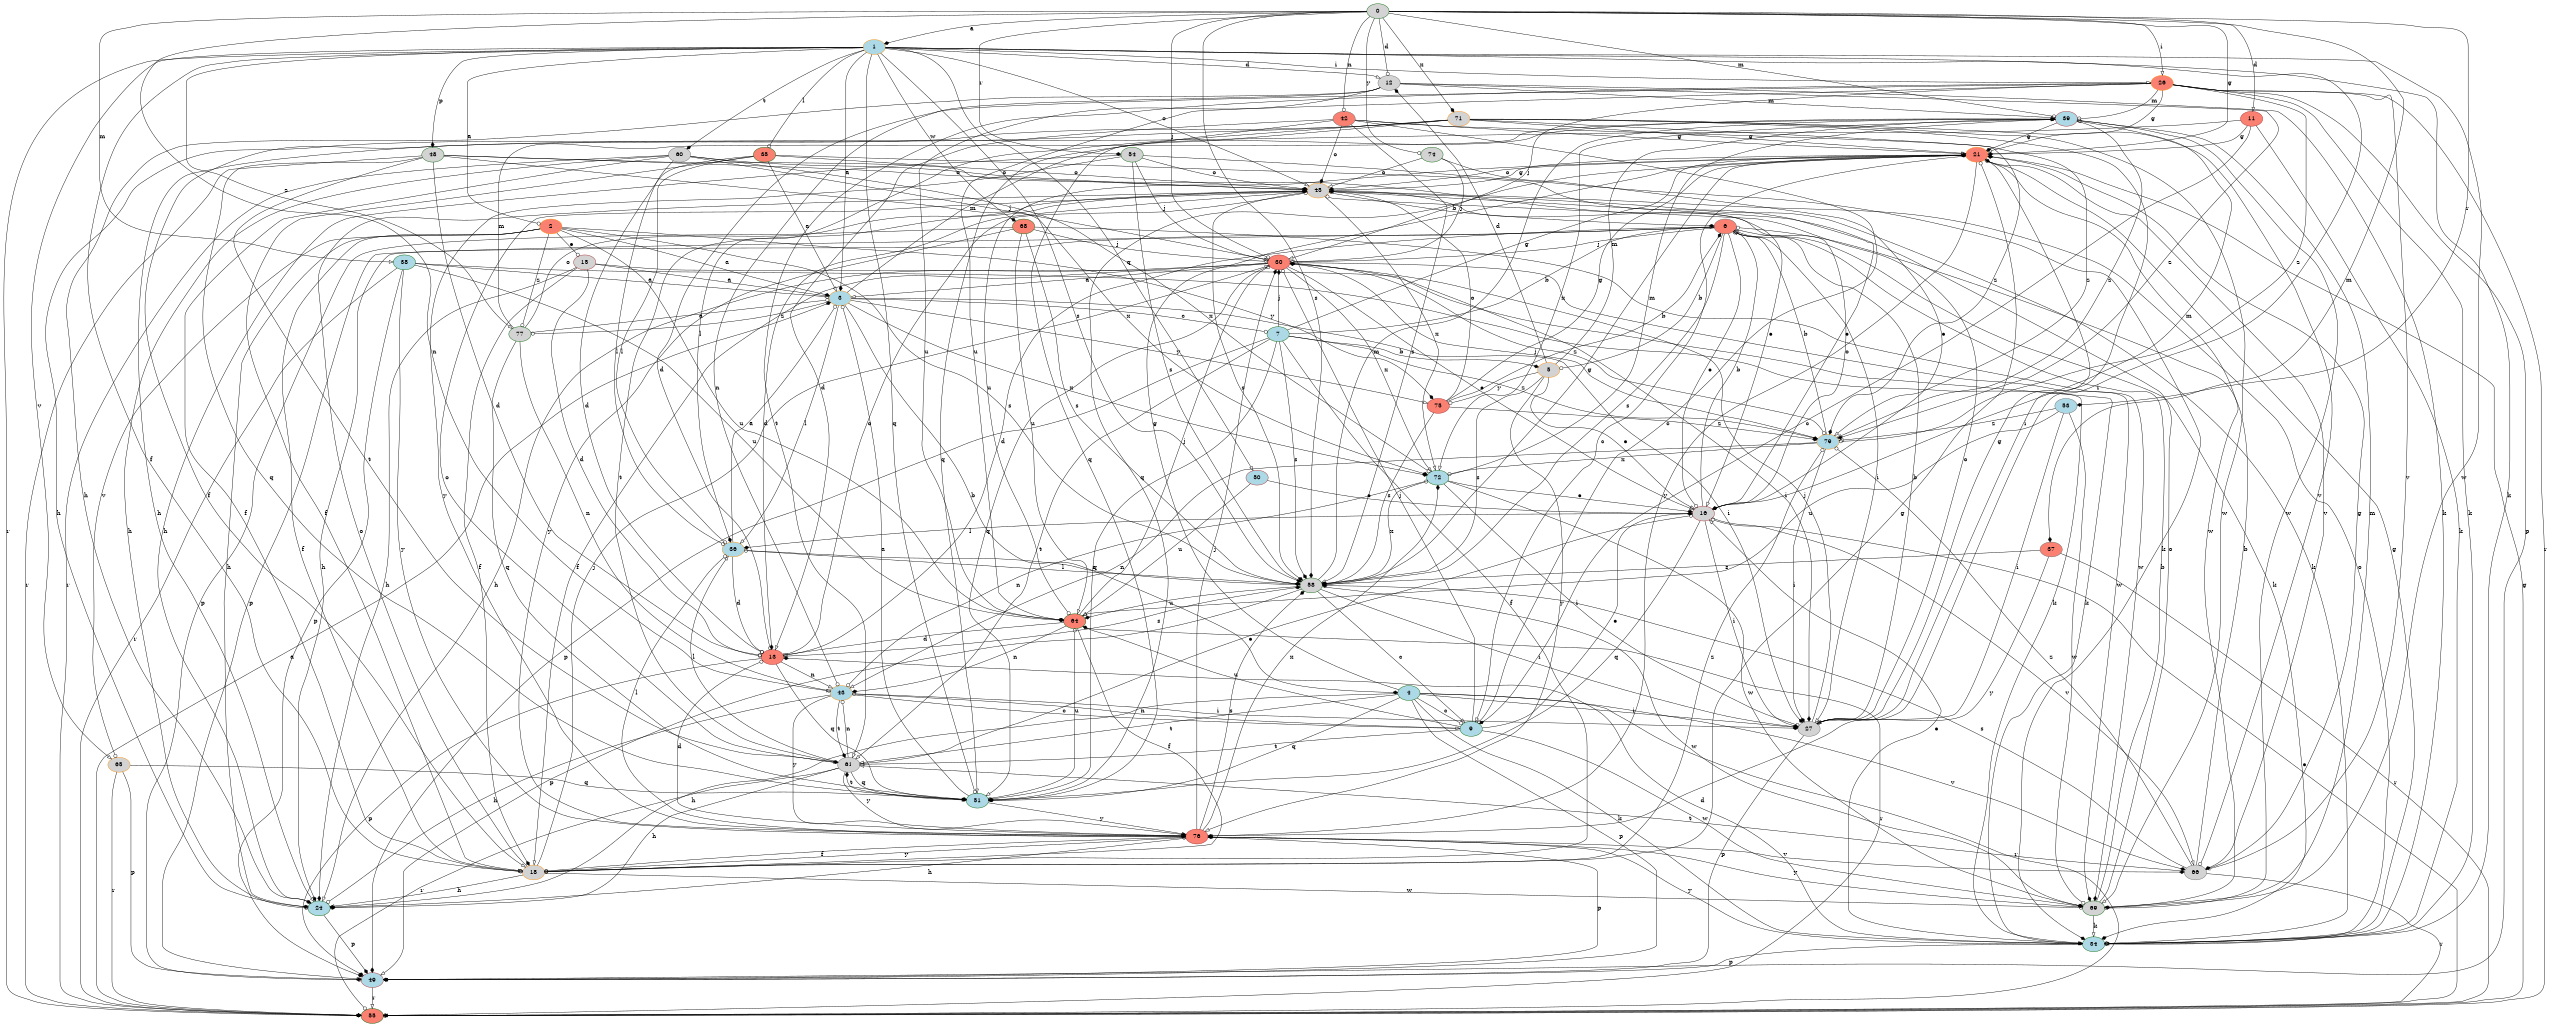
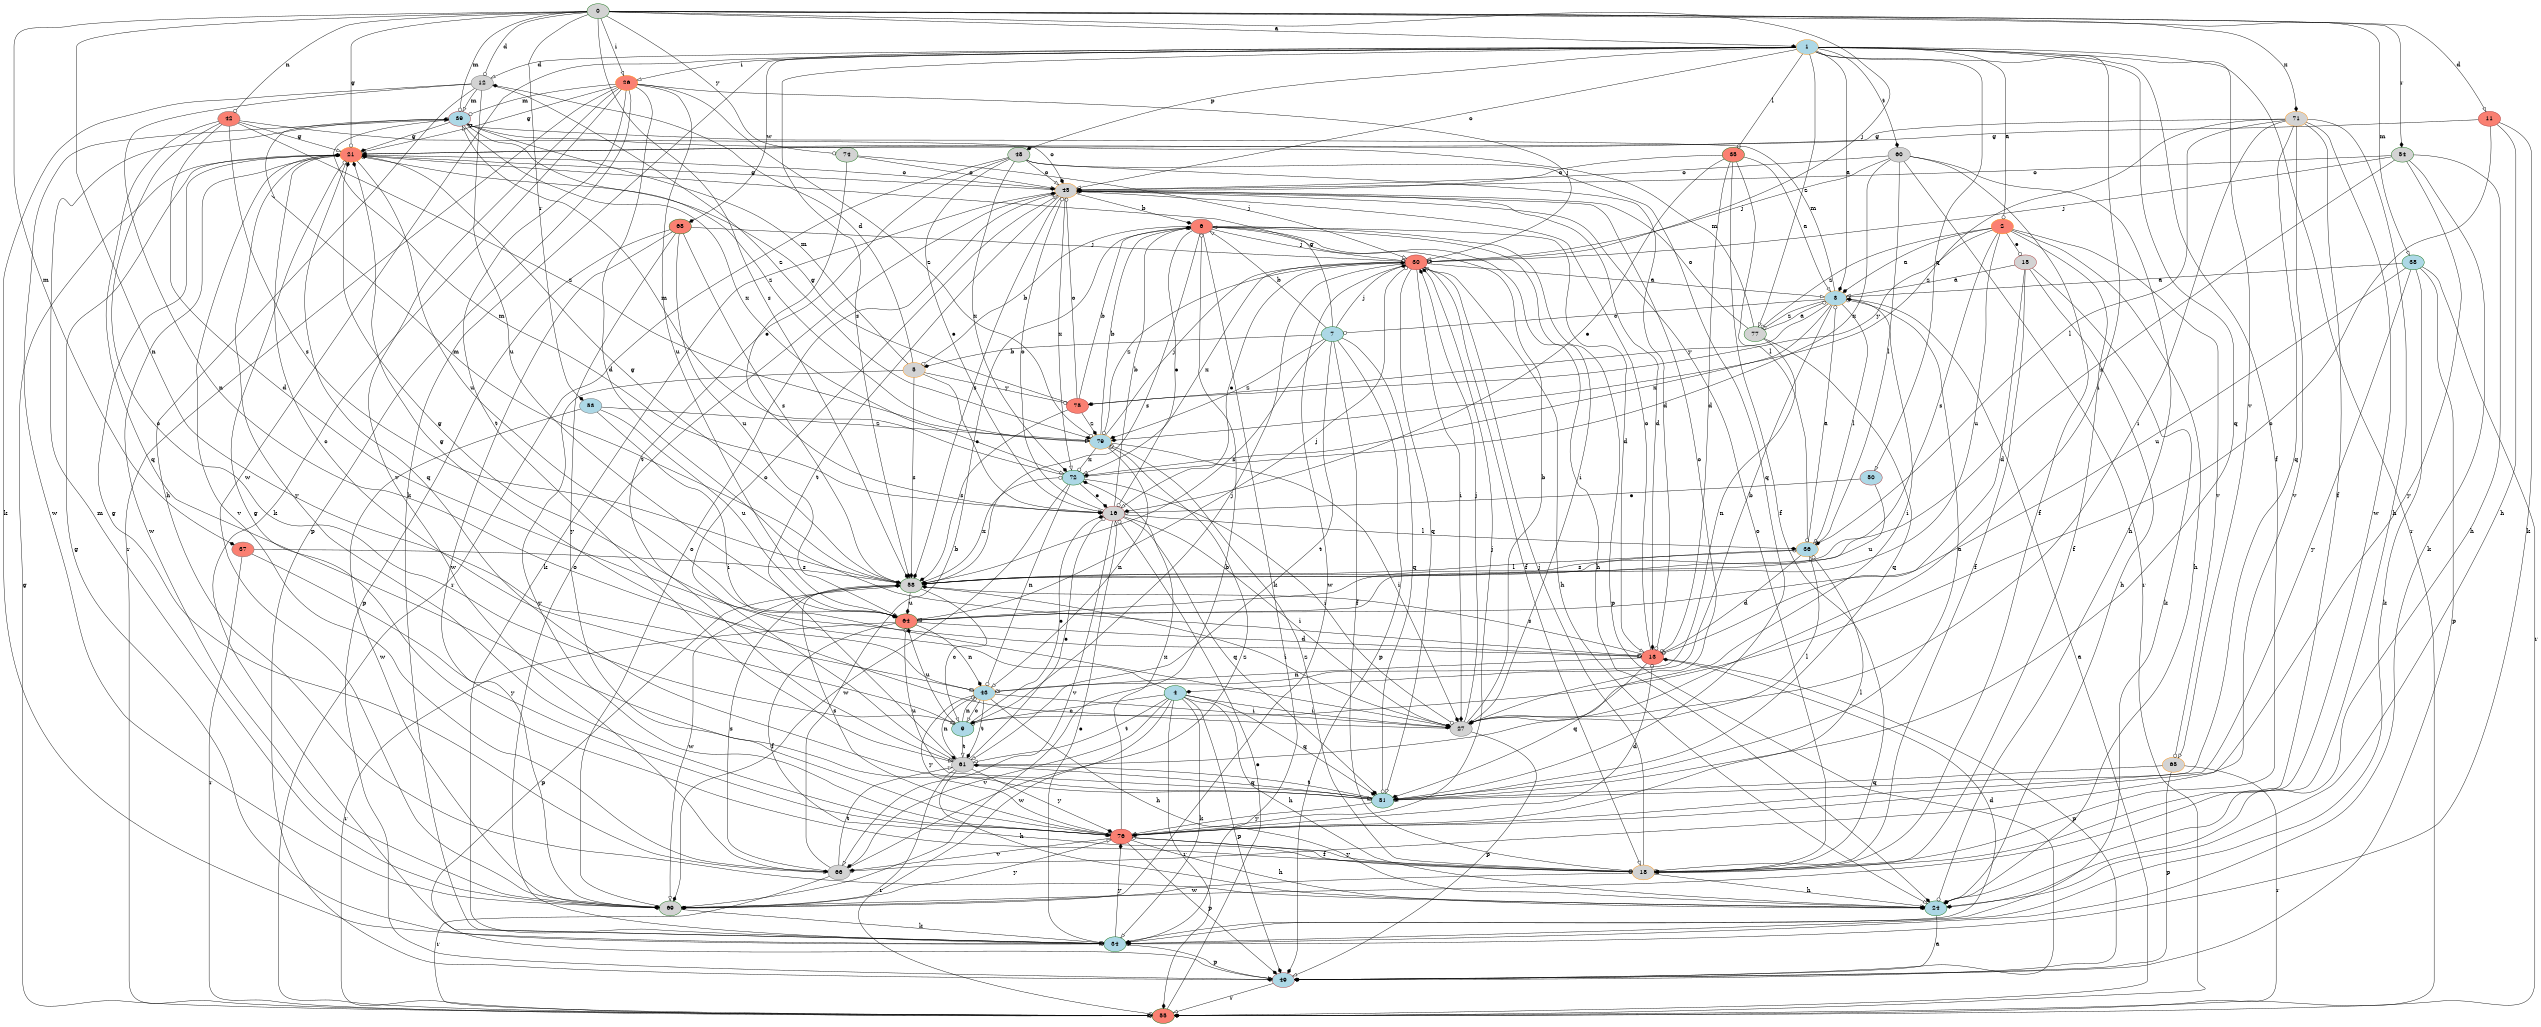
edge "9" -> "69": now "4" -> "69"
edge "24" -> "49": label "p" -> "a"
